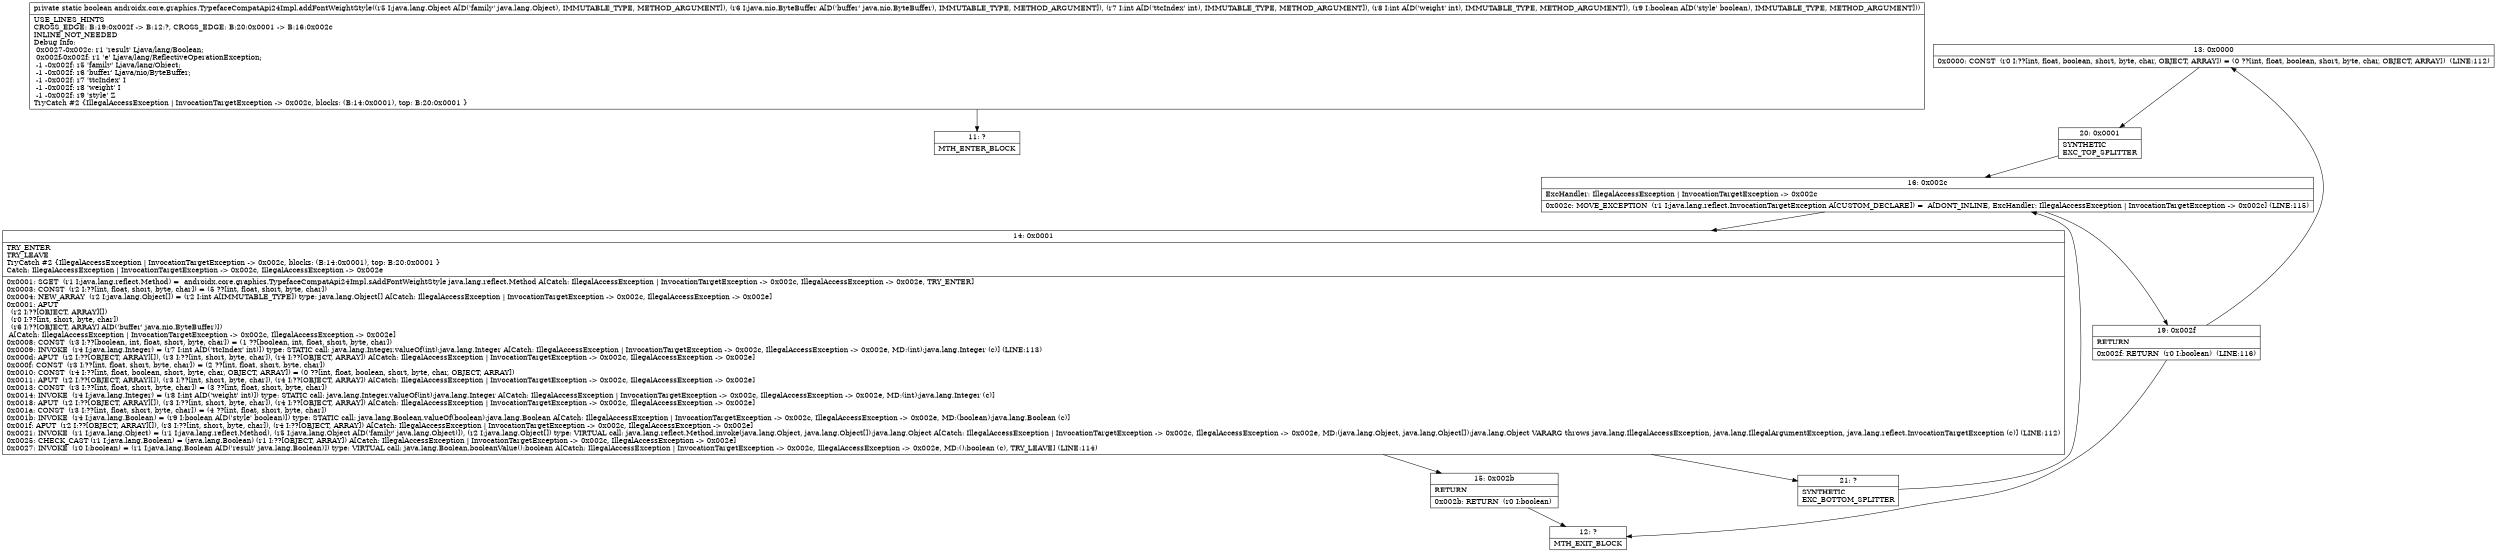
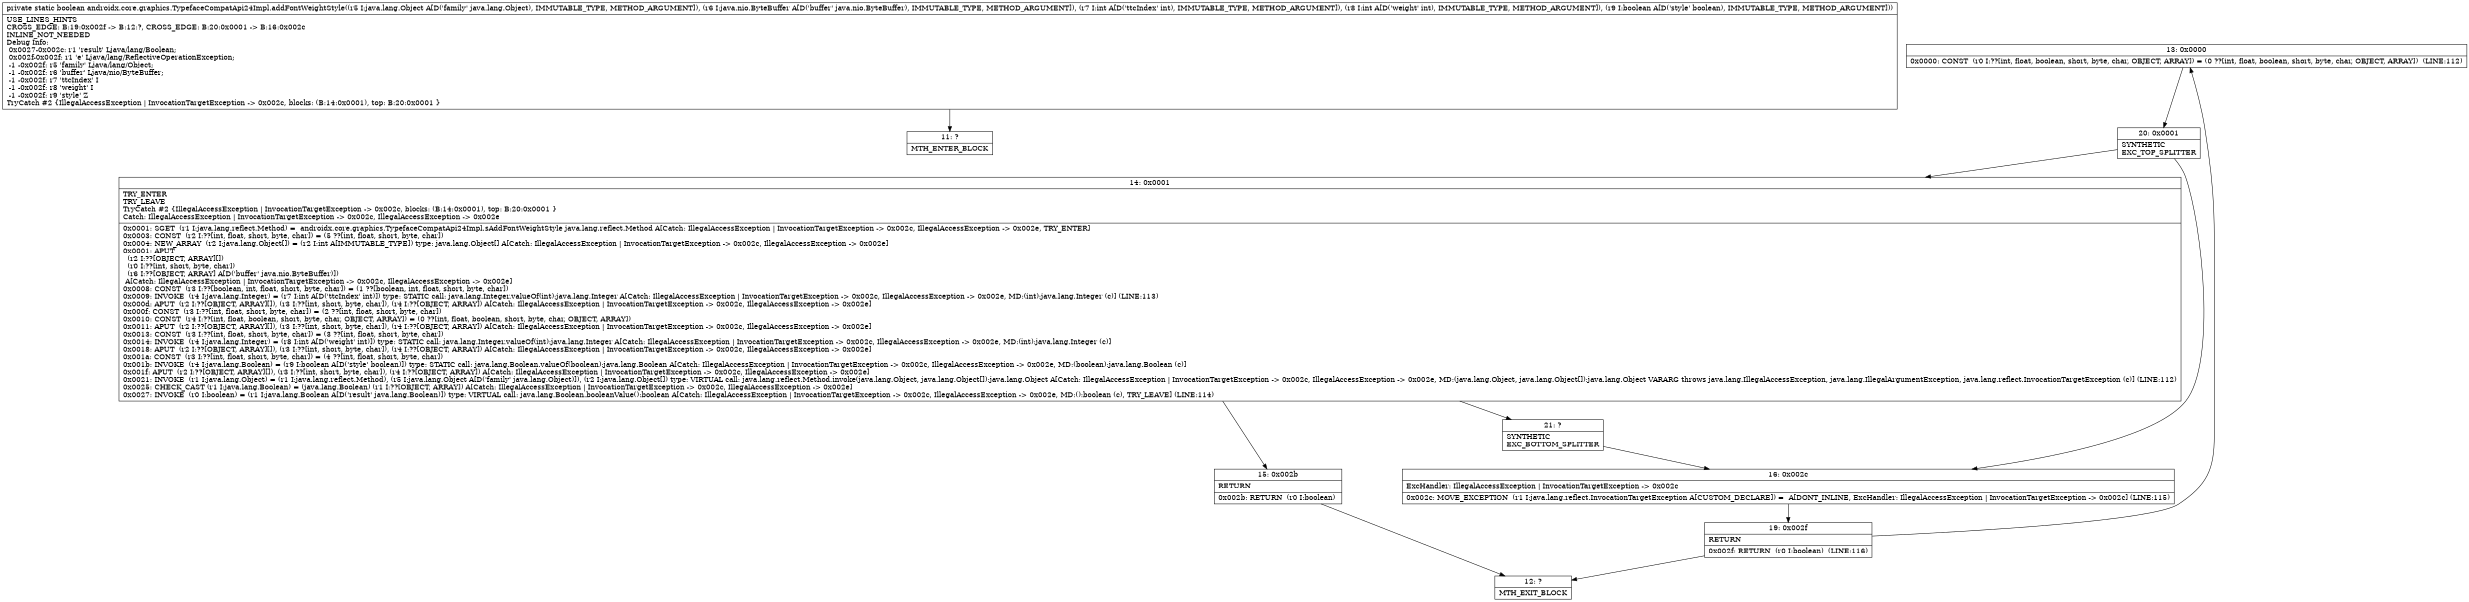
edge "16: 0x002c" -> "14: 0x0001": now "20: 0x0001" -> "14: 0x0001"
